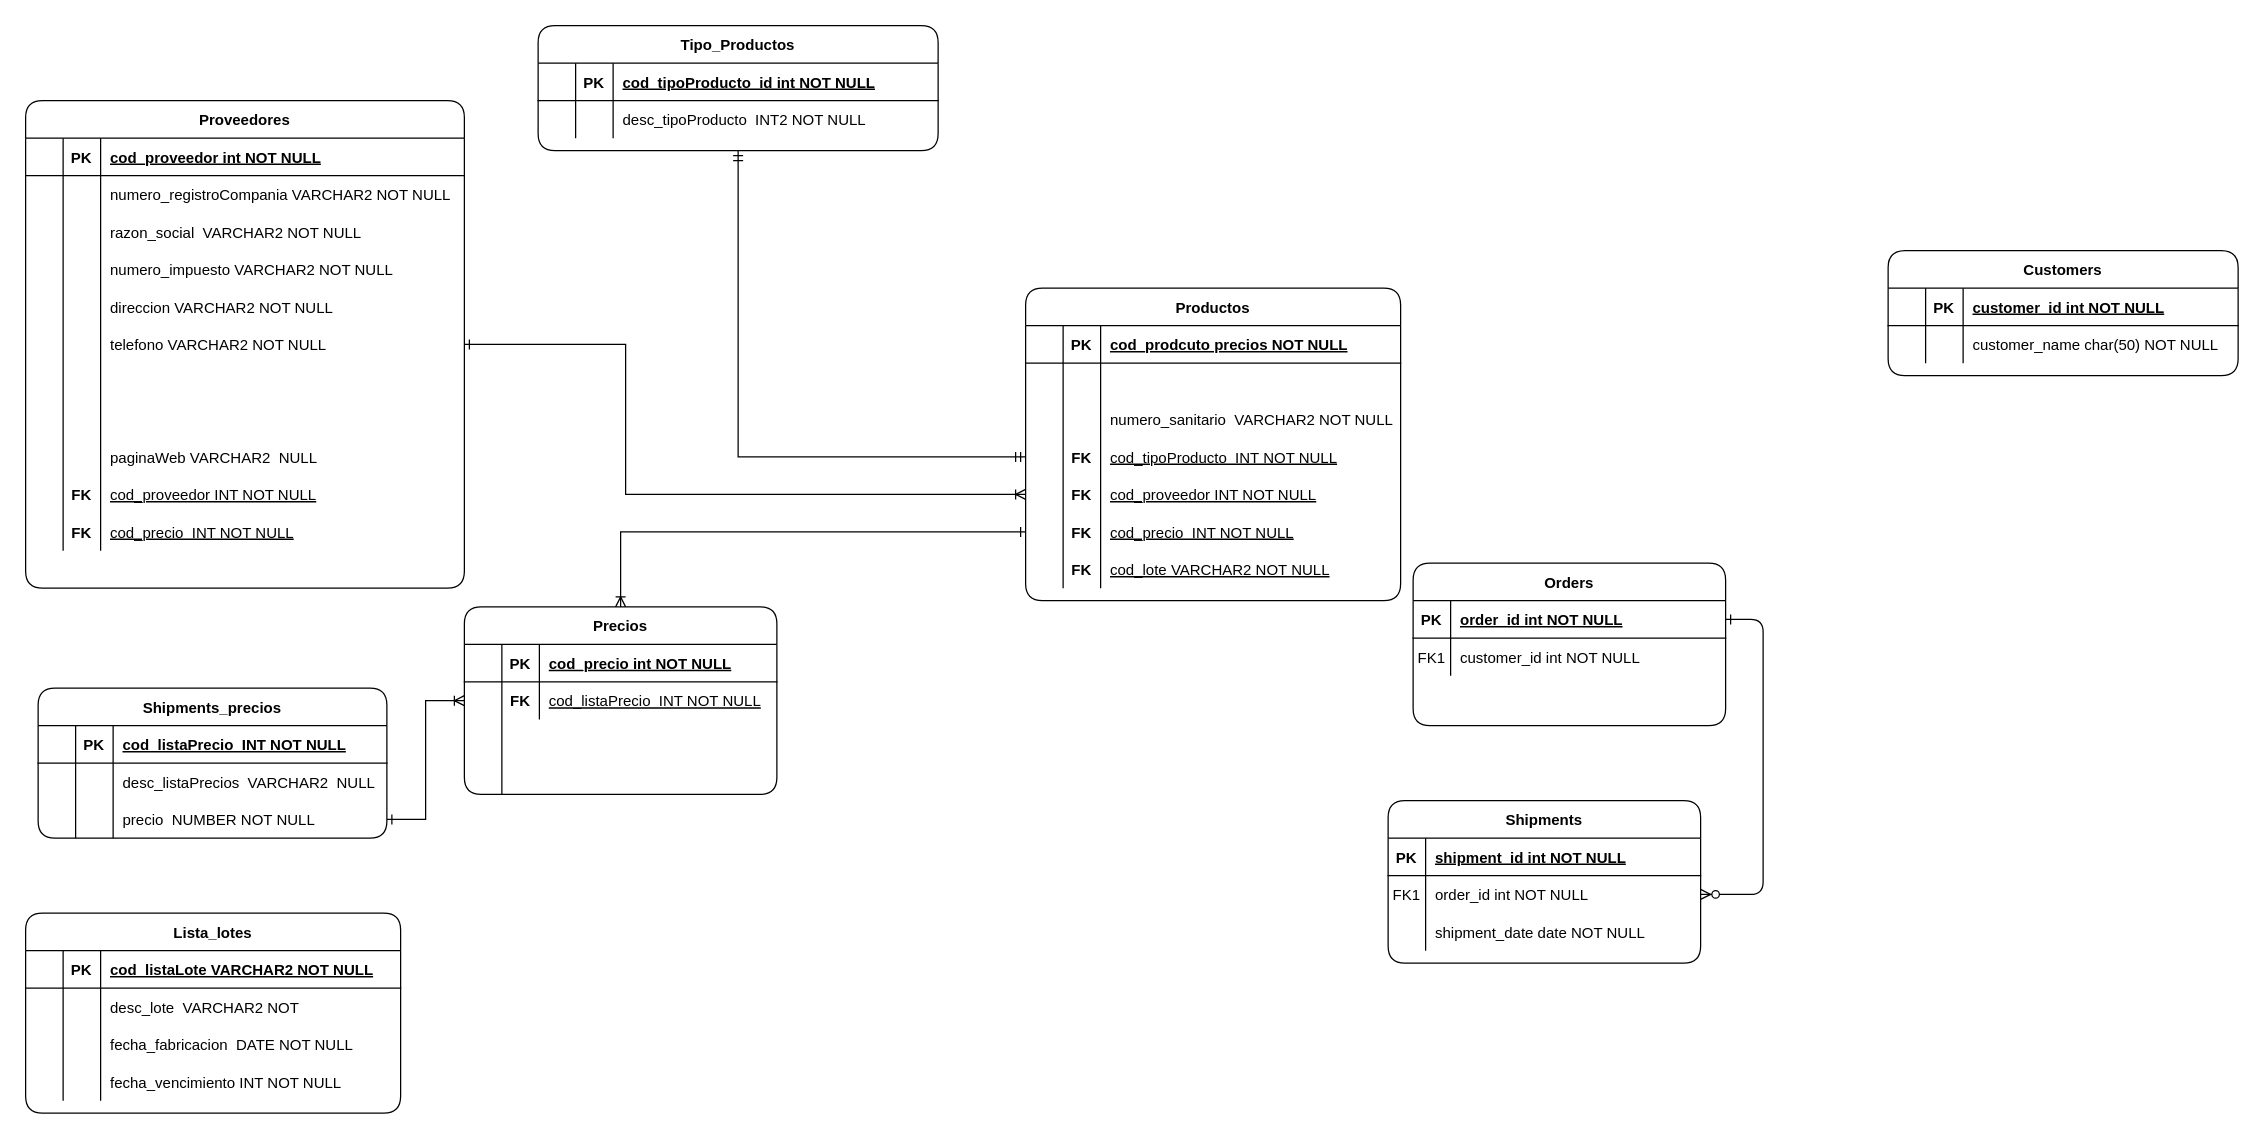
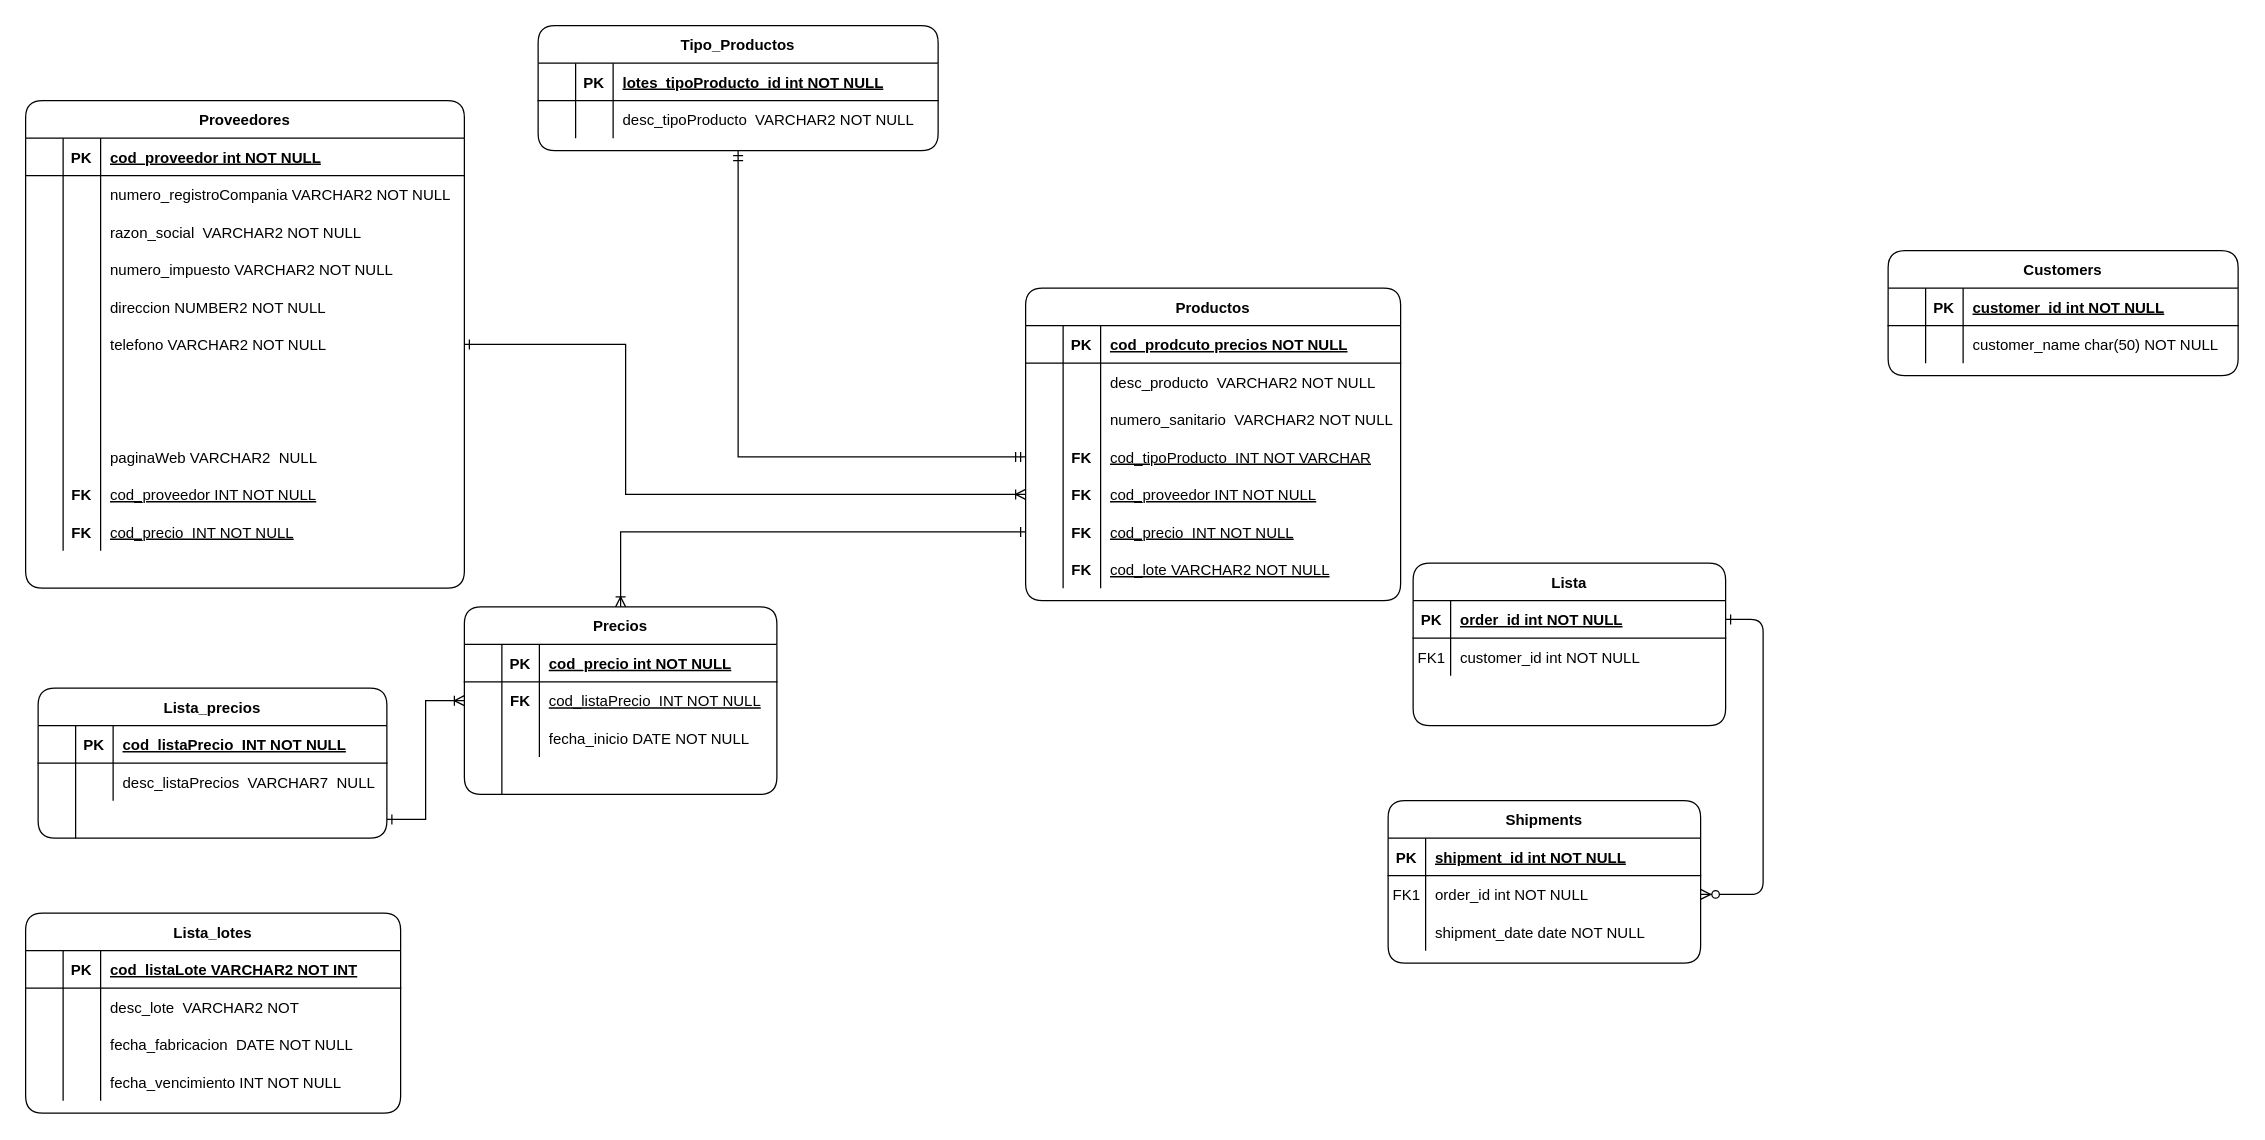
node "cod_tipoProducto_id int NOT NULL": label "cod_tipoProducto_id int NOT NULL" -> "lotes_tipoProducto_id int NOT NULL"
node "desc_tipoProducto INT2 NOT NULL": label "desc_tipoProducto INT2 NOT NULL" -> "desc_tipoProducto VARCHAR2 NOT NULL"
node "direccion VARCHAR2 NOT NULL": label "direccion VARCHAR2 NOT NULL" -> "direccion NUMBER2 NOT NULL"
node "desc_producto VARCHAR2 NOT NULL": added
node "cod_tipoProducto INT NOT NULL": label "cod_tipoProducto INT NOT NULL" -> "cod_tipoProducto INT NOT VARCHAR"
node "Orders": label "Orders" -> "Lista"
node "Shipments_precios": label "Shipments_precios" -> "Lista_precios"
node "fecha_inicio DATE NOT NULL": added
node "desc_listaPrecios VARCHAR2 NULL": label "desc_listaPrecios VARCHAR2 NULL" -> "desc_listaPrecios VARCHAR7 NULL"
node "precio NUMBER NOT NULL": removed
node "cod_listaLote VARCHAR2 NOT NULL": label "cod_listaLote VARCHAR2 NOT NULL" -> "cod_listaLote VARCHAR2 NOT INT"
